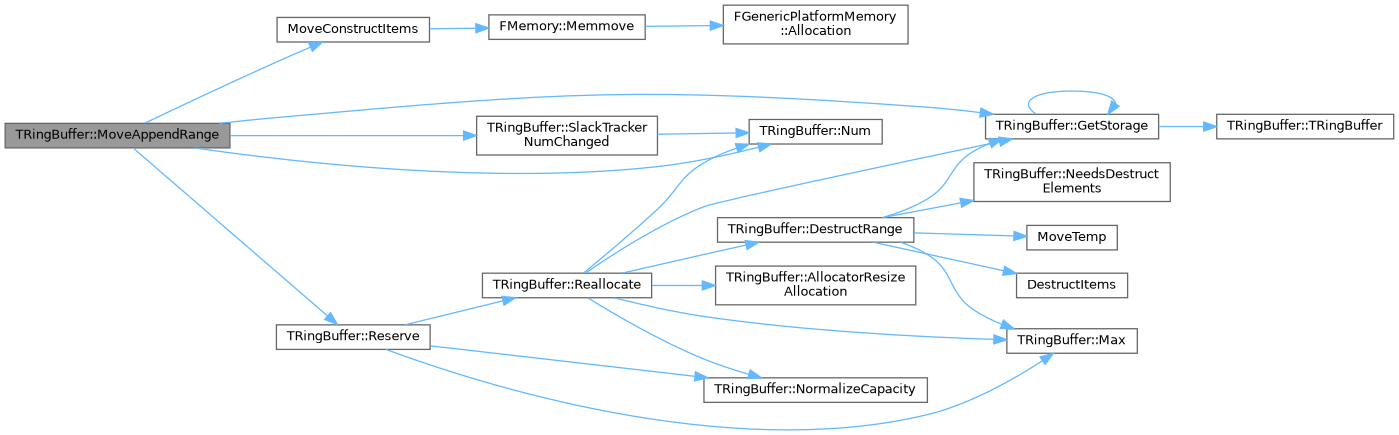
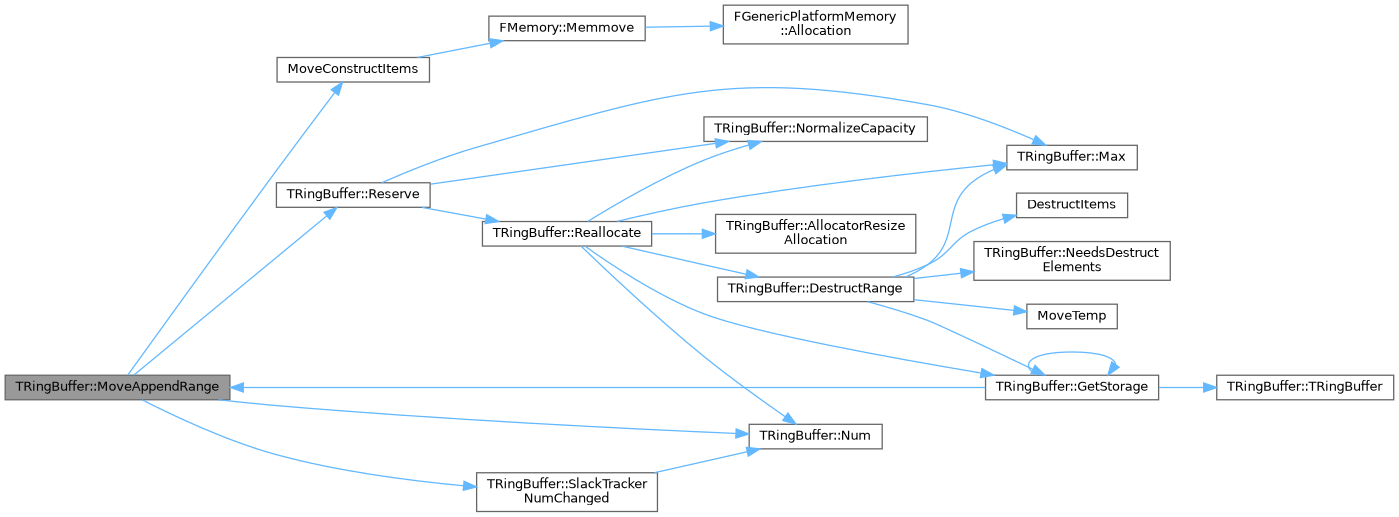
edge "TRingBuffer::MoveAppendRange" -> "TRingBuffer::GetStorage": reversed
